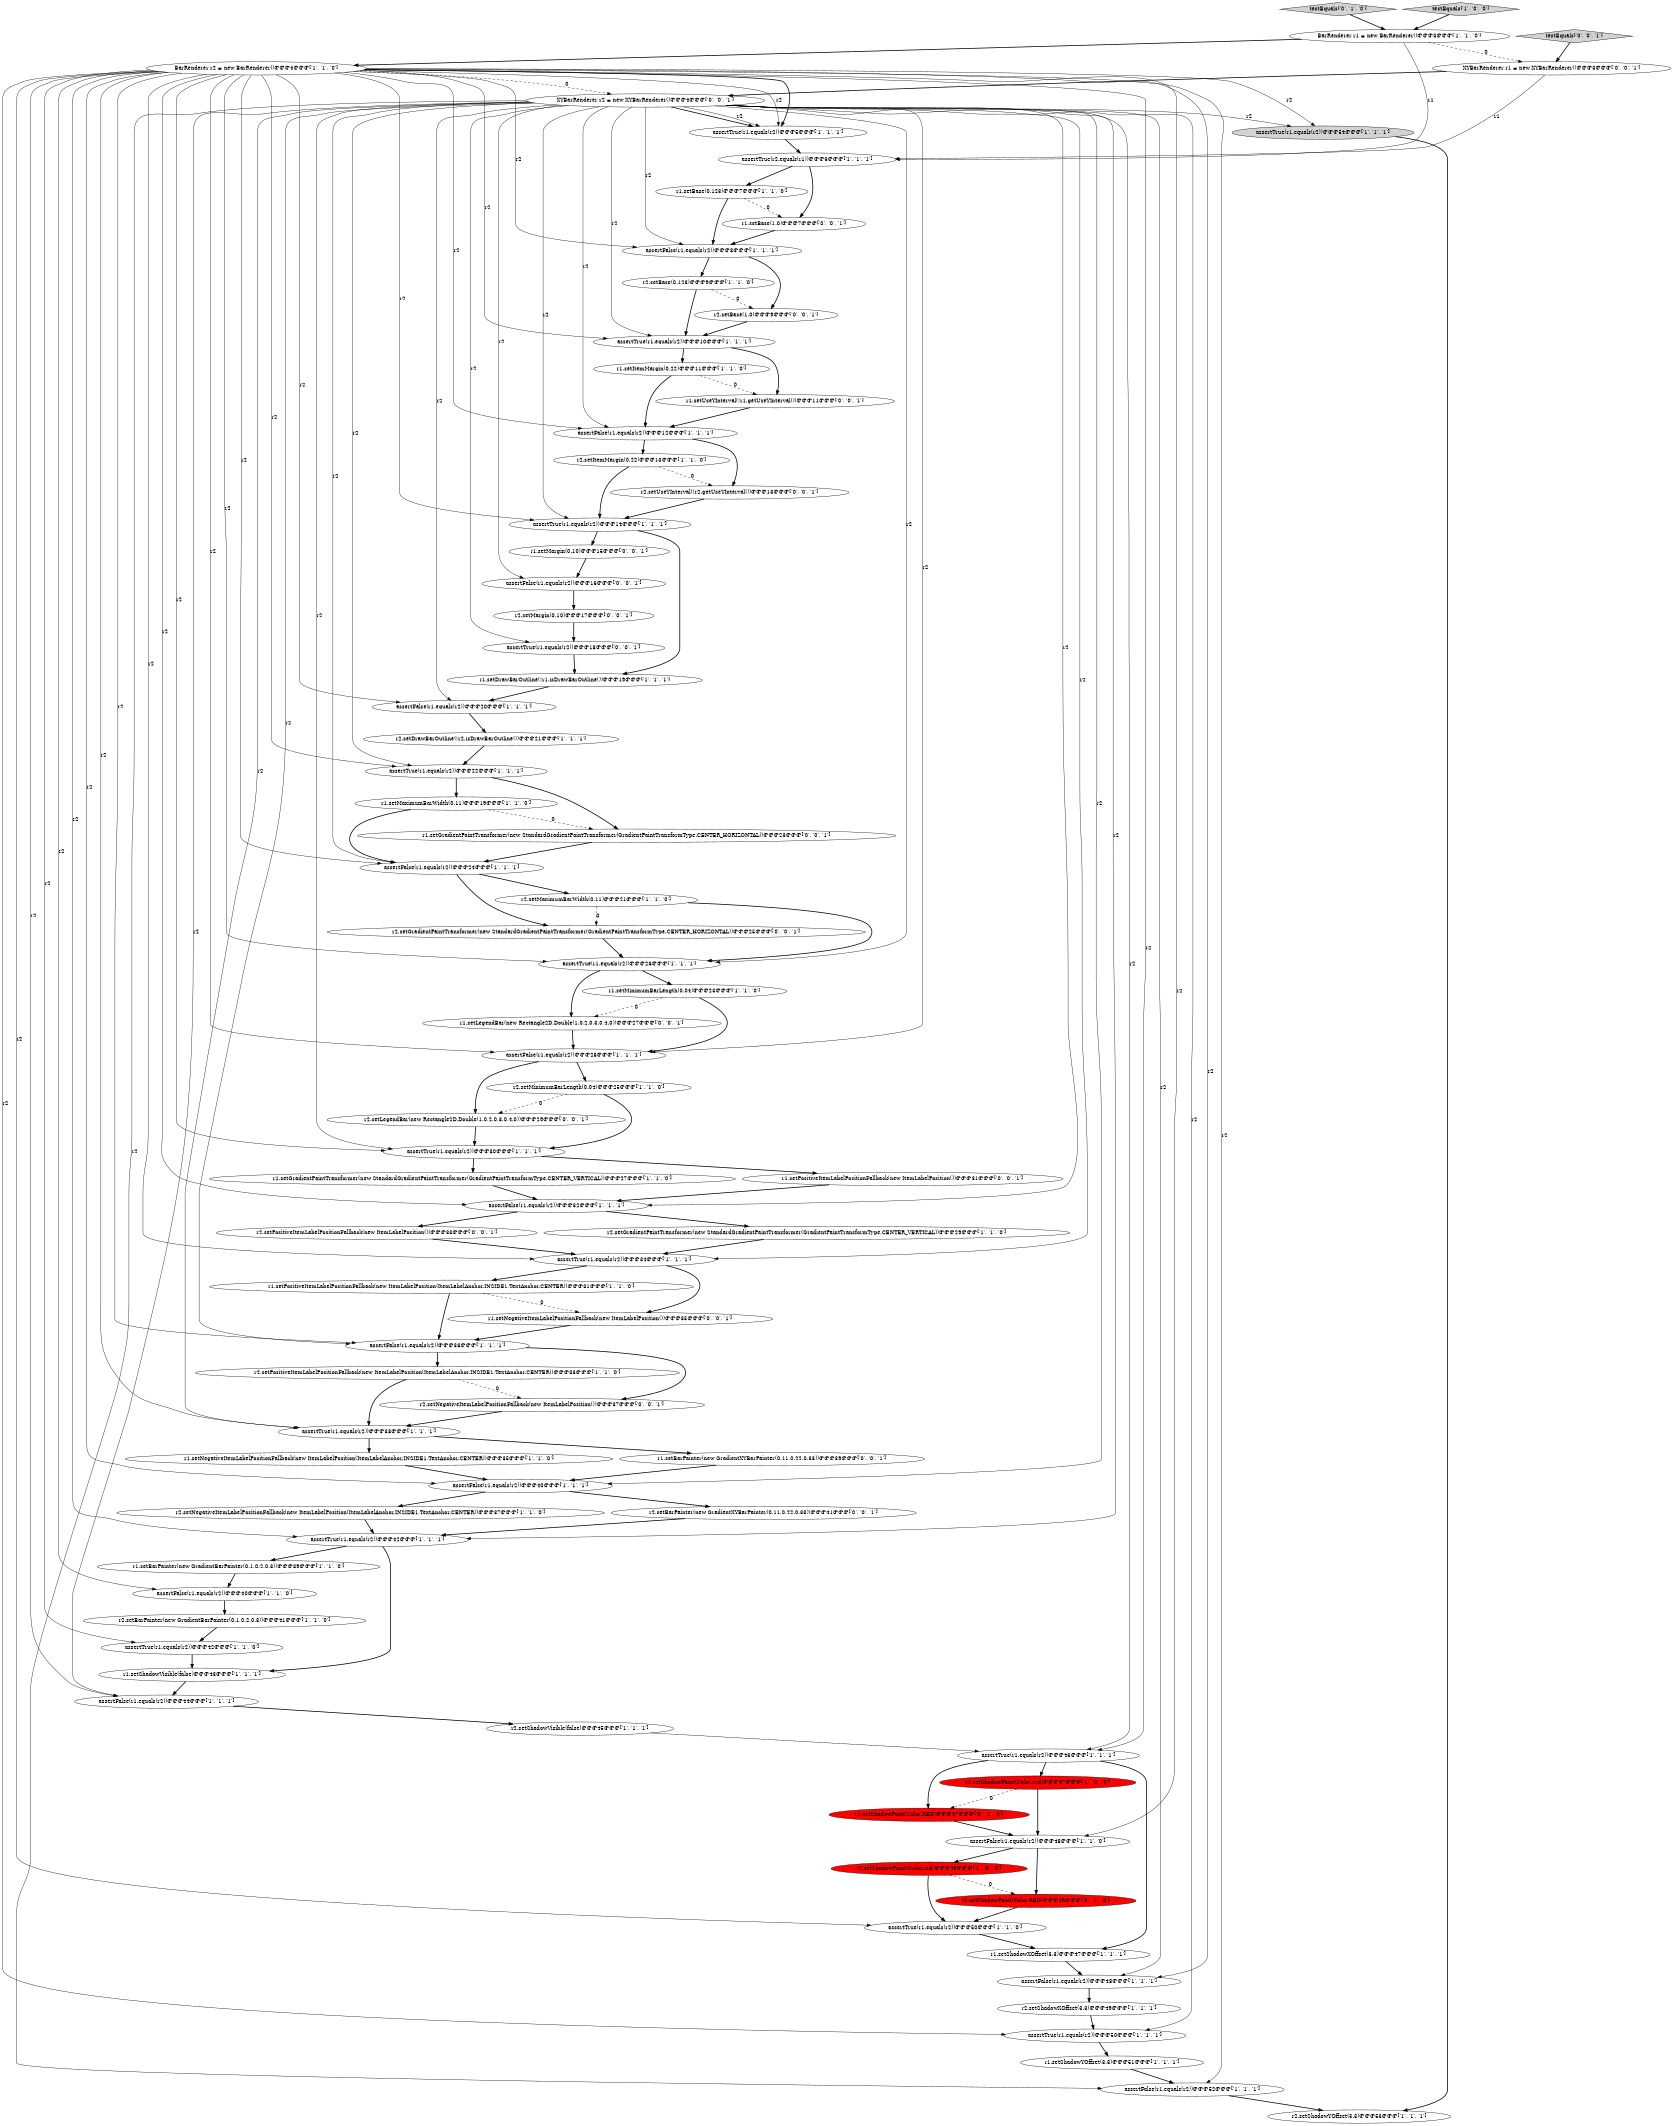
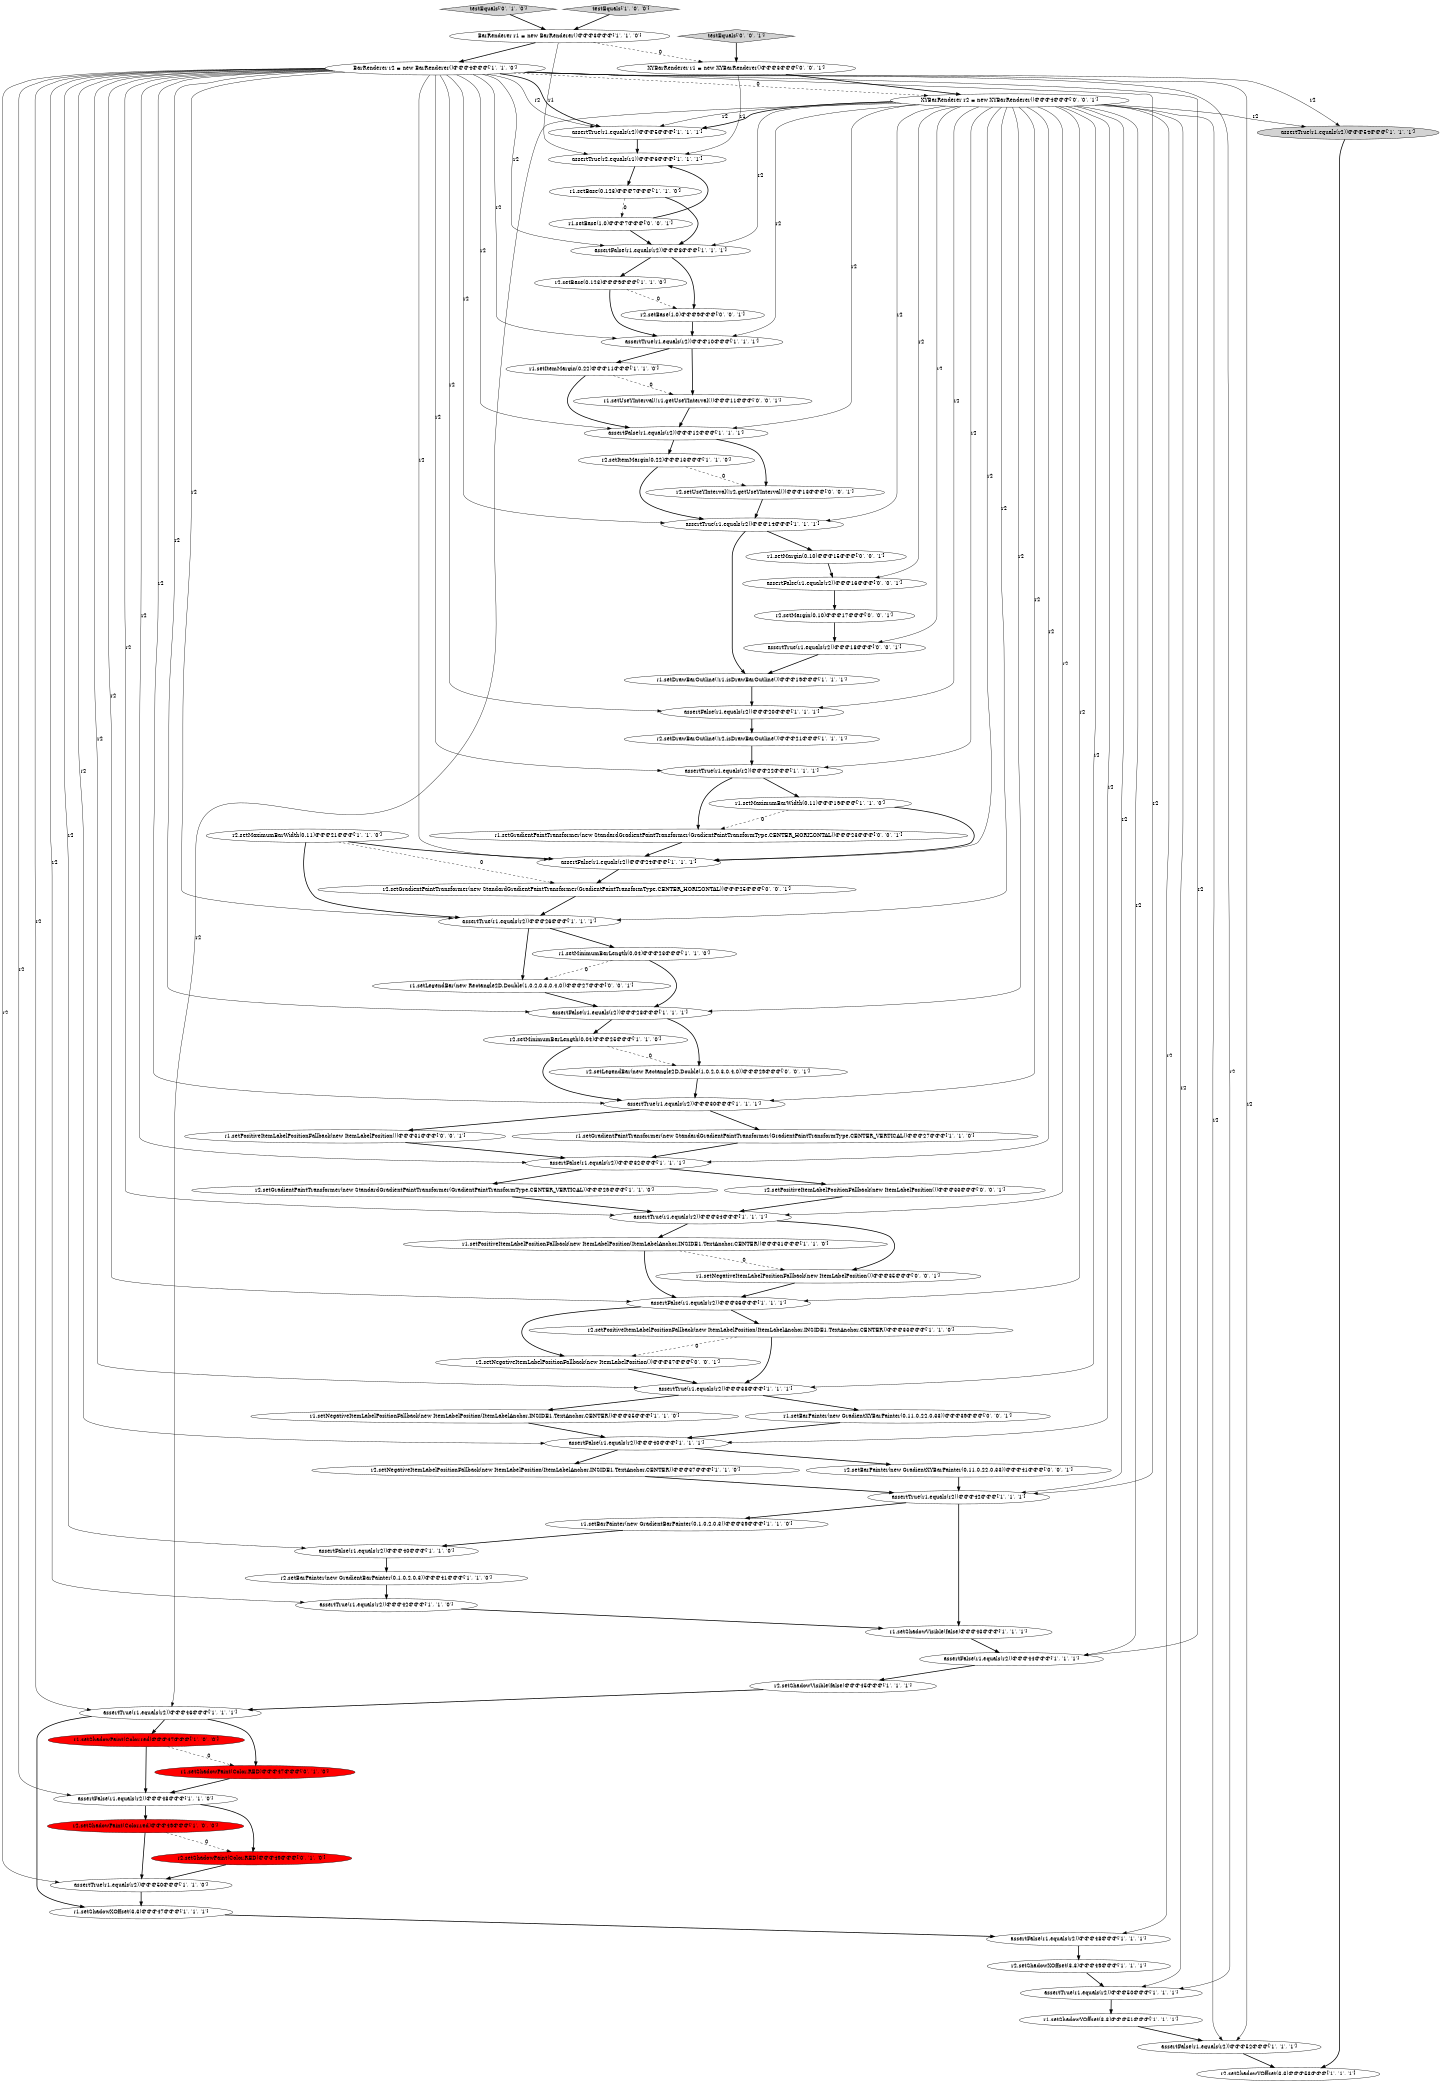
edge "assertTrue(r2.equals(r1))@@@6@@@['1', '1', '1']" -> "r1.setBase(1.0)@@@7@@@['0', '0', '1']": reversed
edge "BarRenderer r2 = new BarRenderer()@@@4@@@['1', '1', '0']" -> "assertFalse(r1.equals(r2))@@@48@@@['1', '1', '1']": removed, label "r2"
edge "assertFalse(r1.equals(r2))@@@24@@@['1', '1', '1']" -> "r2.setMaximumBarWidth(0.11)@@@21@@@['1', '1', '0']": reversed
edge "r2.setShadowVisible(false)@@@45@@@['1', '1', '1']" -> "assertTrue(r1.equals(r2))@@@46@@@['1', '1', '1']": style solid -> bold
